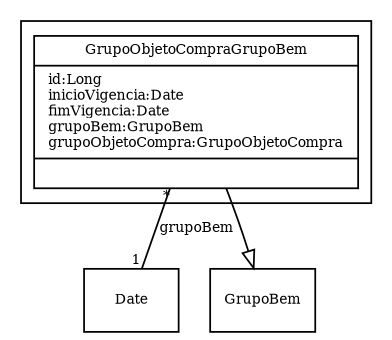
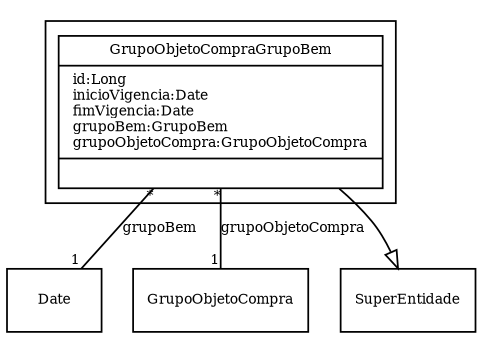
node "GrupoObjetoCompra": added
node "GrupoBem": label "GrupoBem" -> "SuperEntidade"
